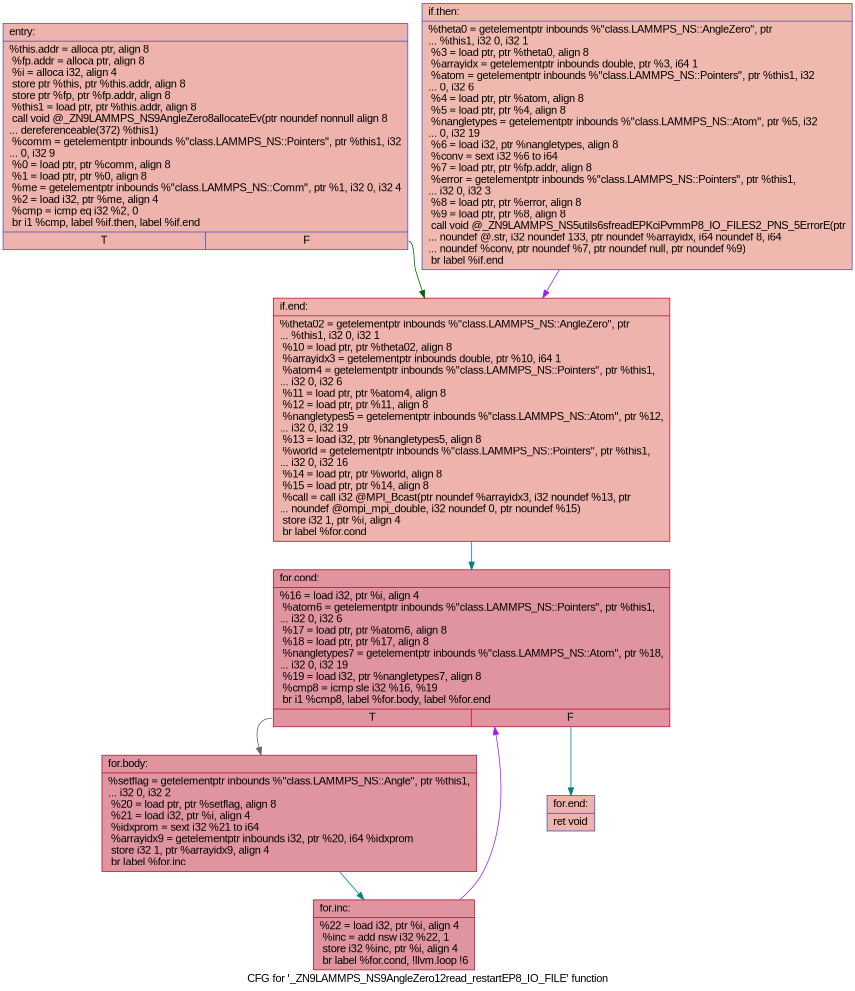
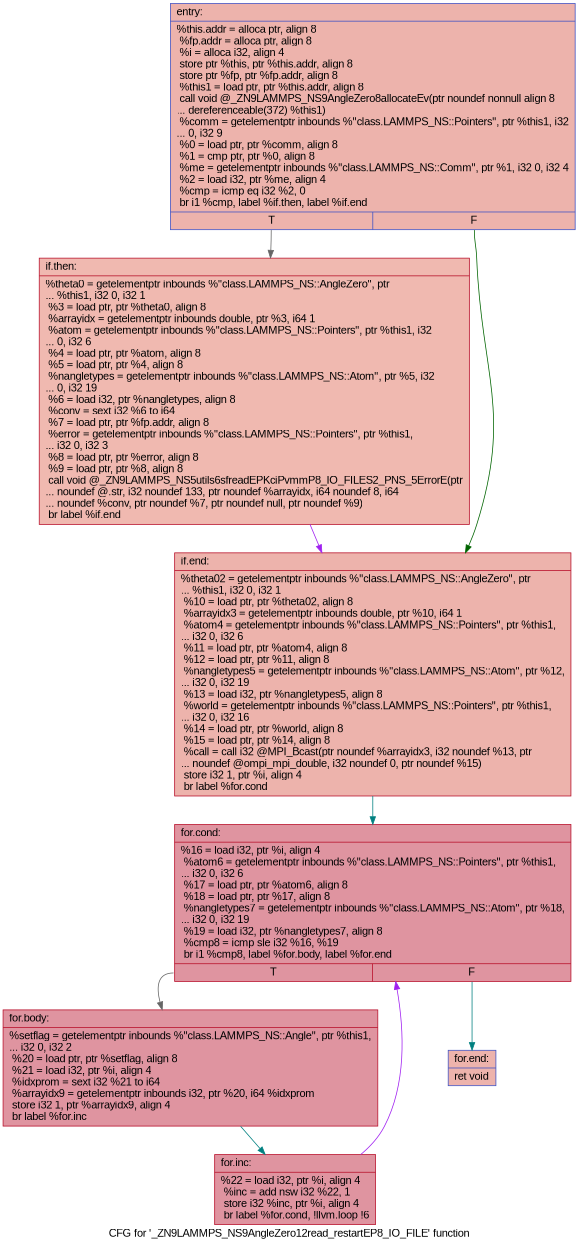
node "if.then:": color #3d50c3ff -> #b70d28ff
node "entry:": text "%1 = load ptr, ptr %0, align 8" -> "%1 = cmp ptr, ptr %0, align 8"
edge "entry:" -> "if.then:": added
